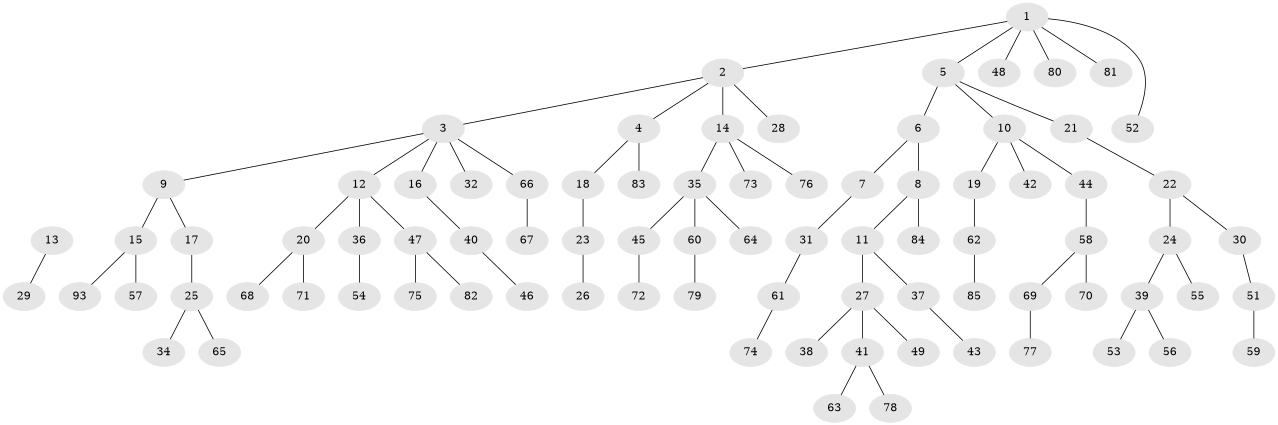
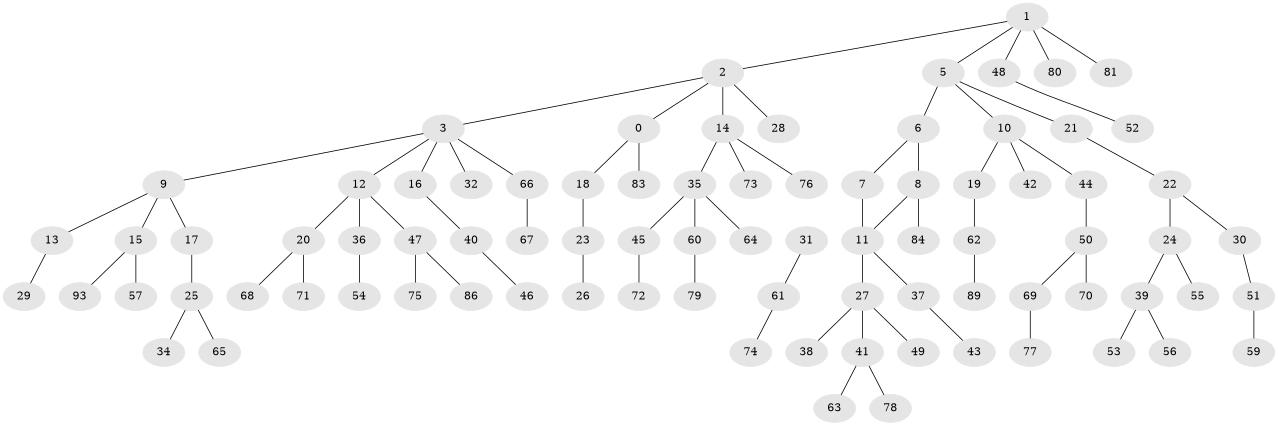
edge "1" -- "52": now "48" -- "52"
node "4": label "4" -> "0"
edge "9" -- "13": added
edge "7" -- "31": now "7" -- "11"
node "58": label "58" -> "50"
node "82": label "82" -> "86"
node "85": label "85" -> "89"
